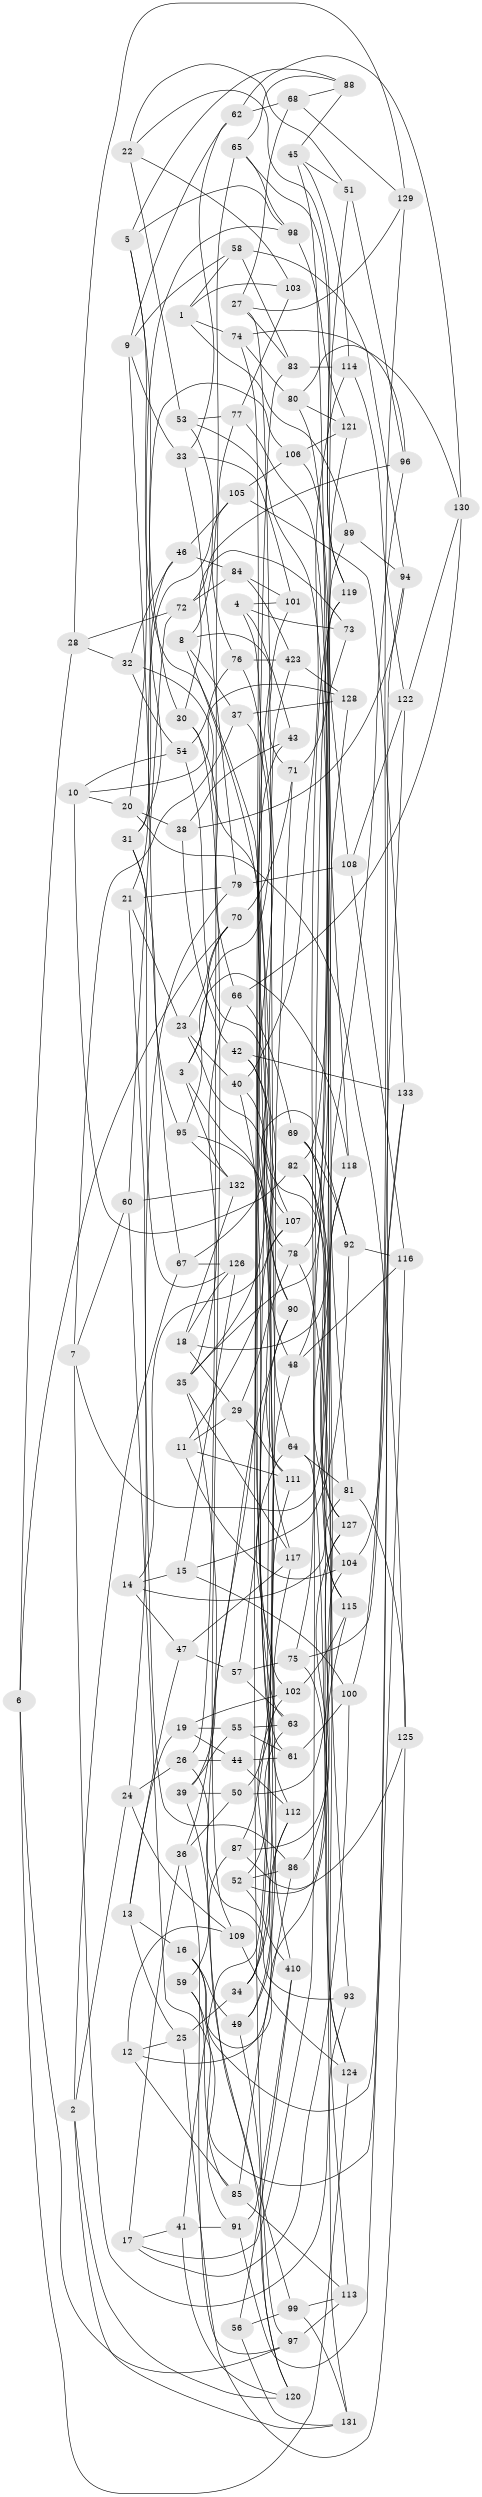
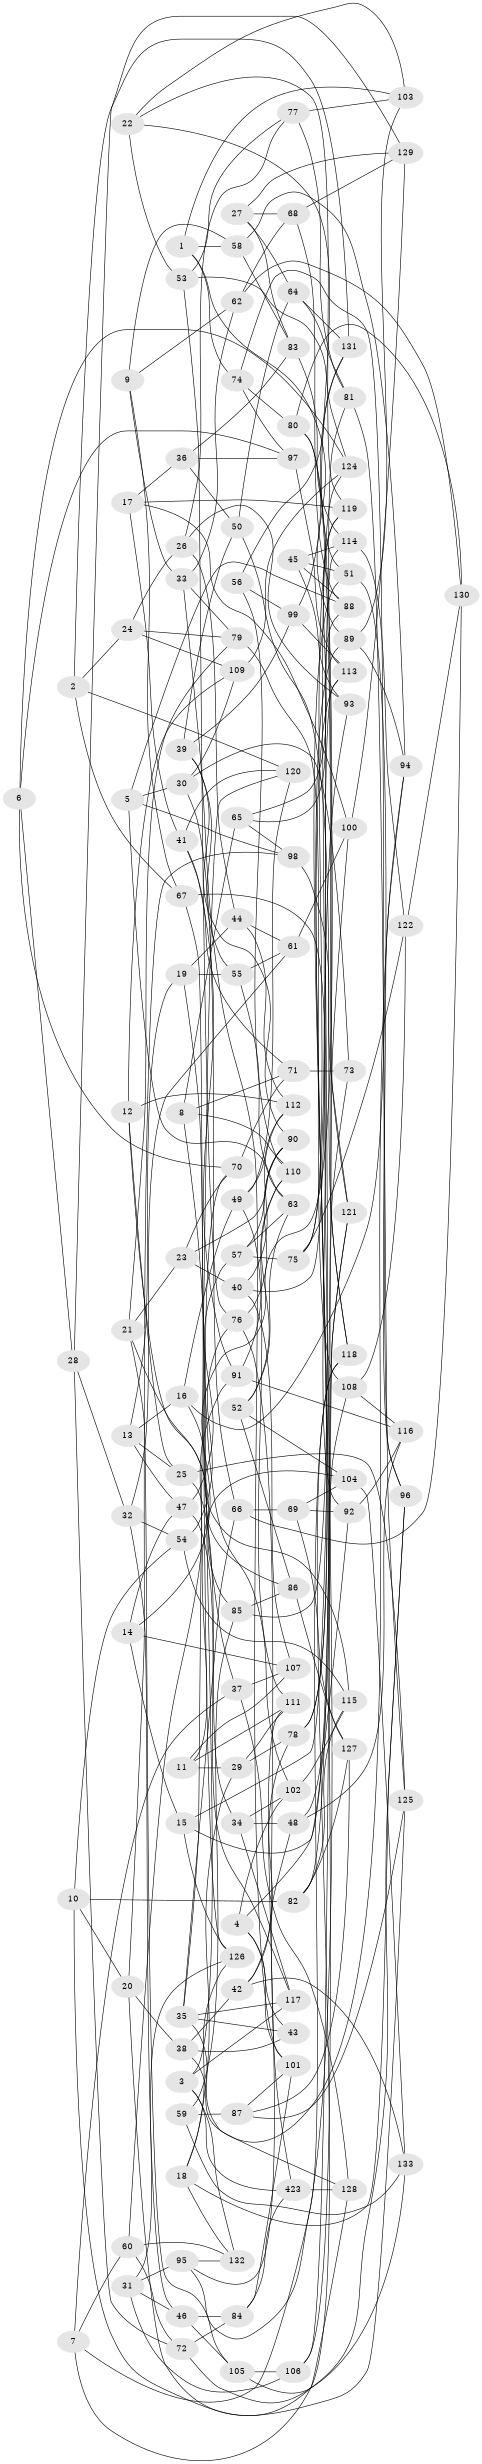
edge "103" -- "89": added
node "410": label "410" -> "110"
